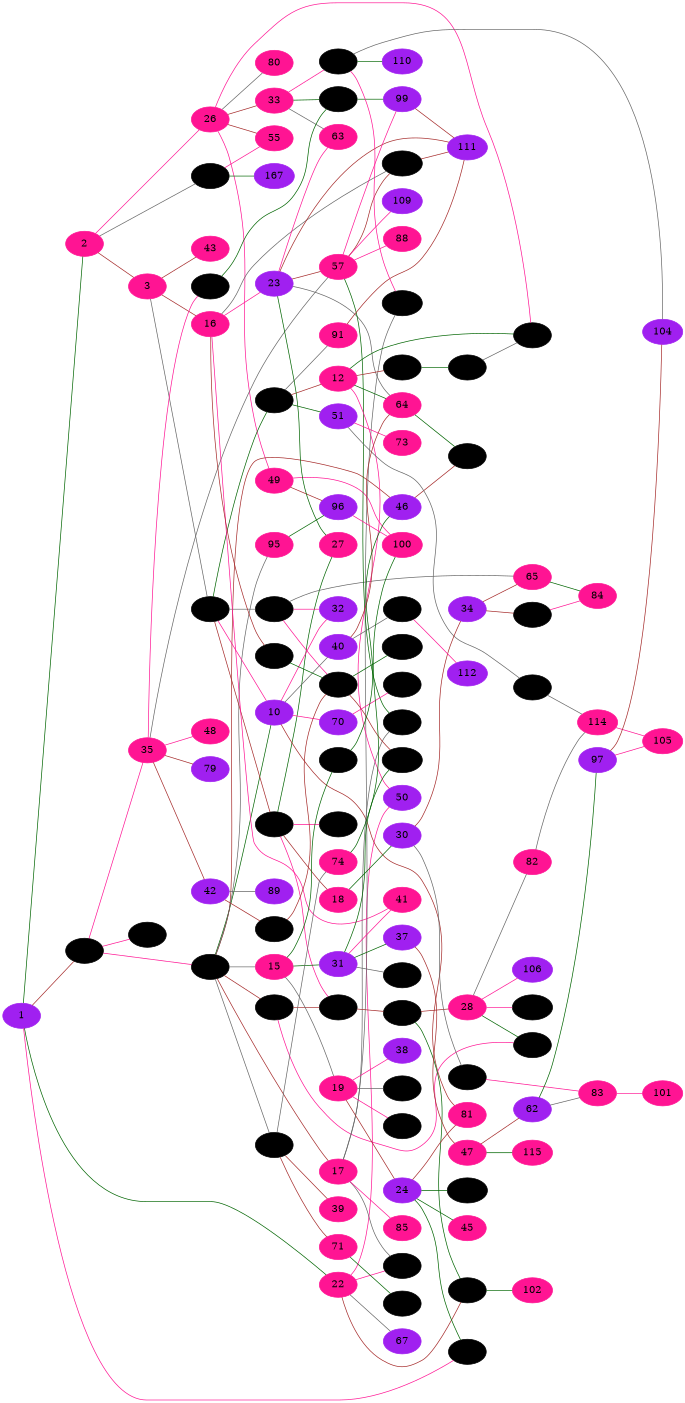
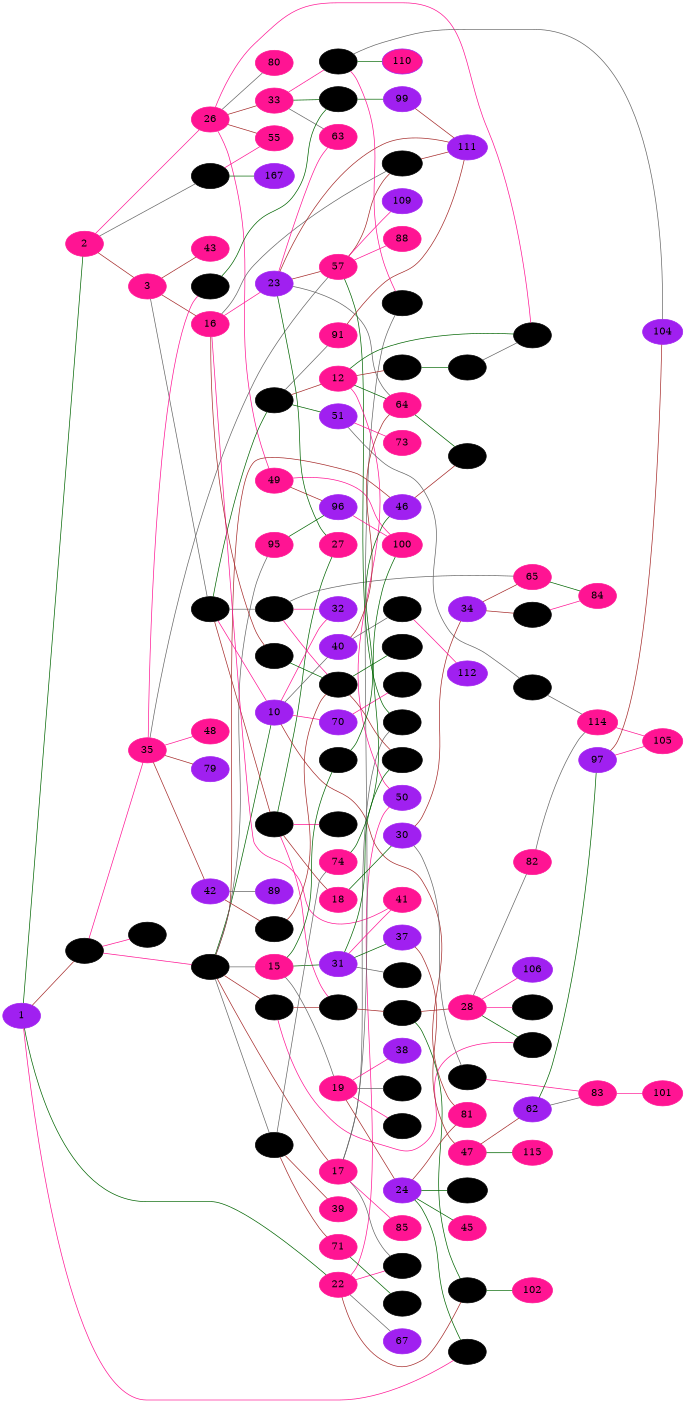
node "110": fillcolor purple -> deeppink
edge "99" -- "57": removed
